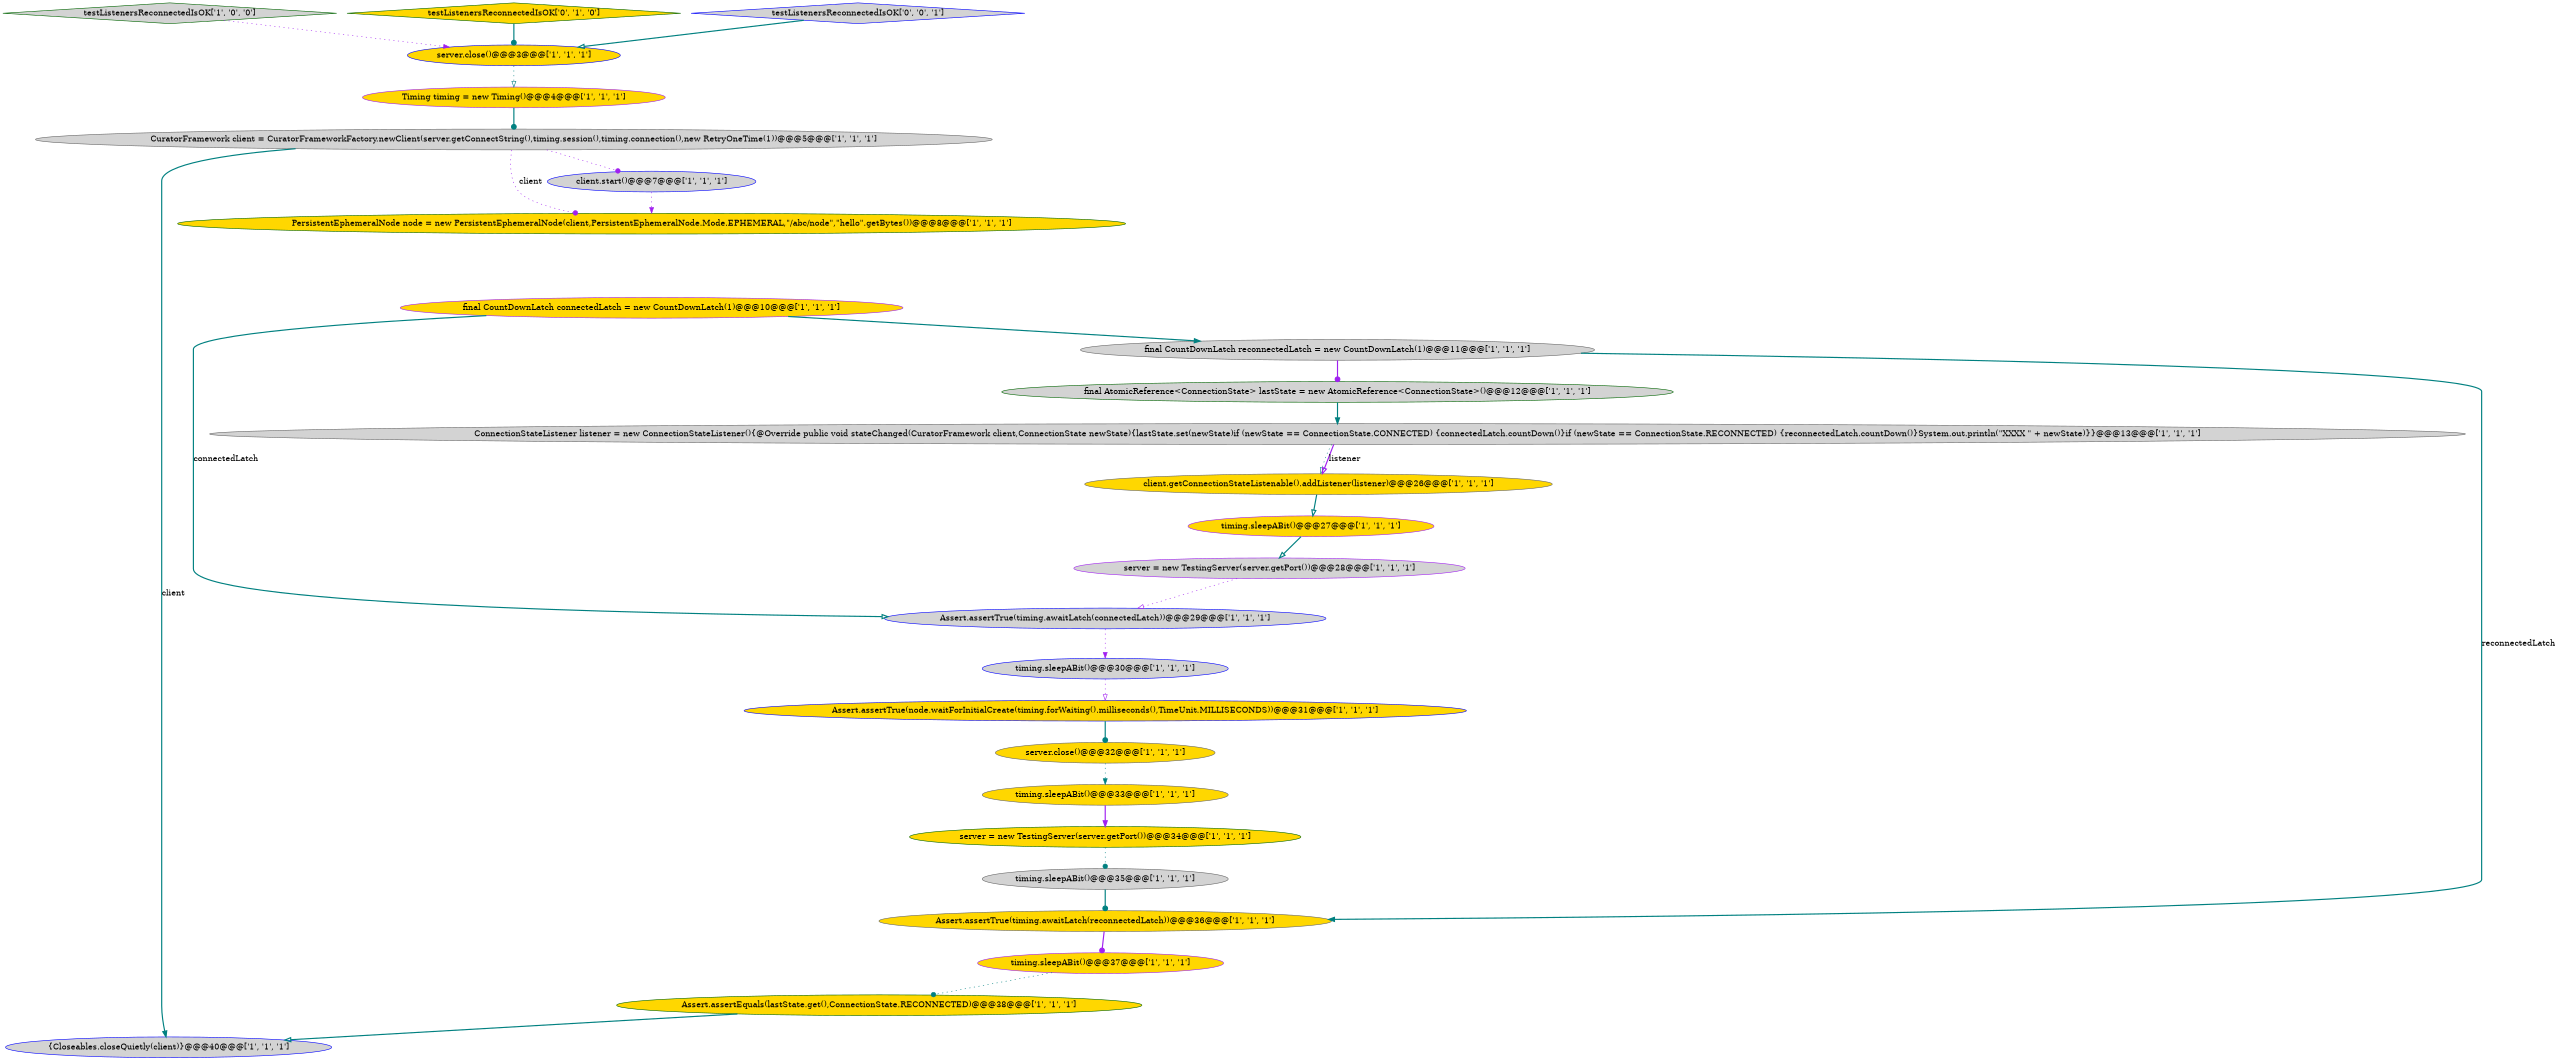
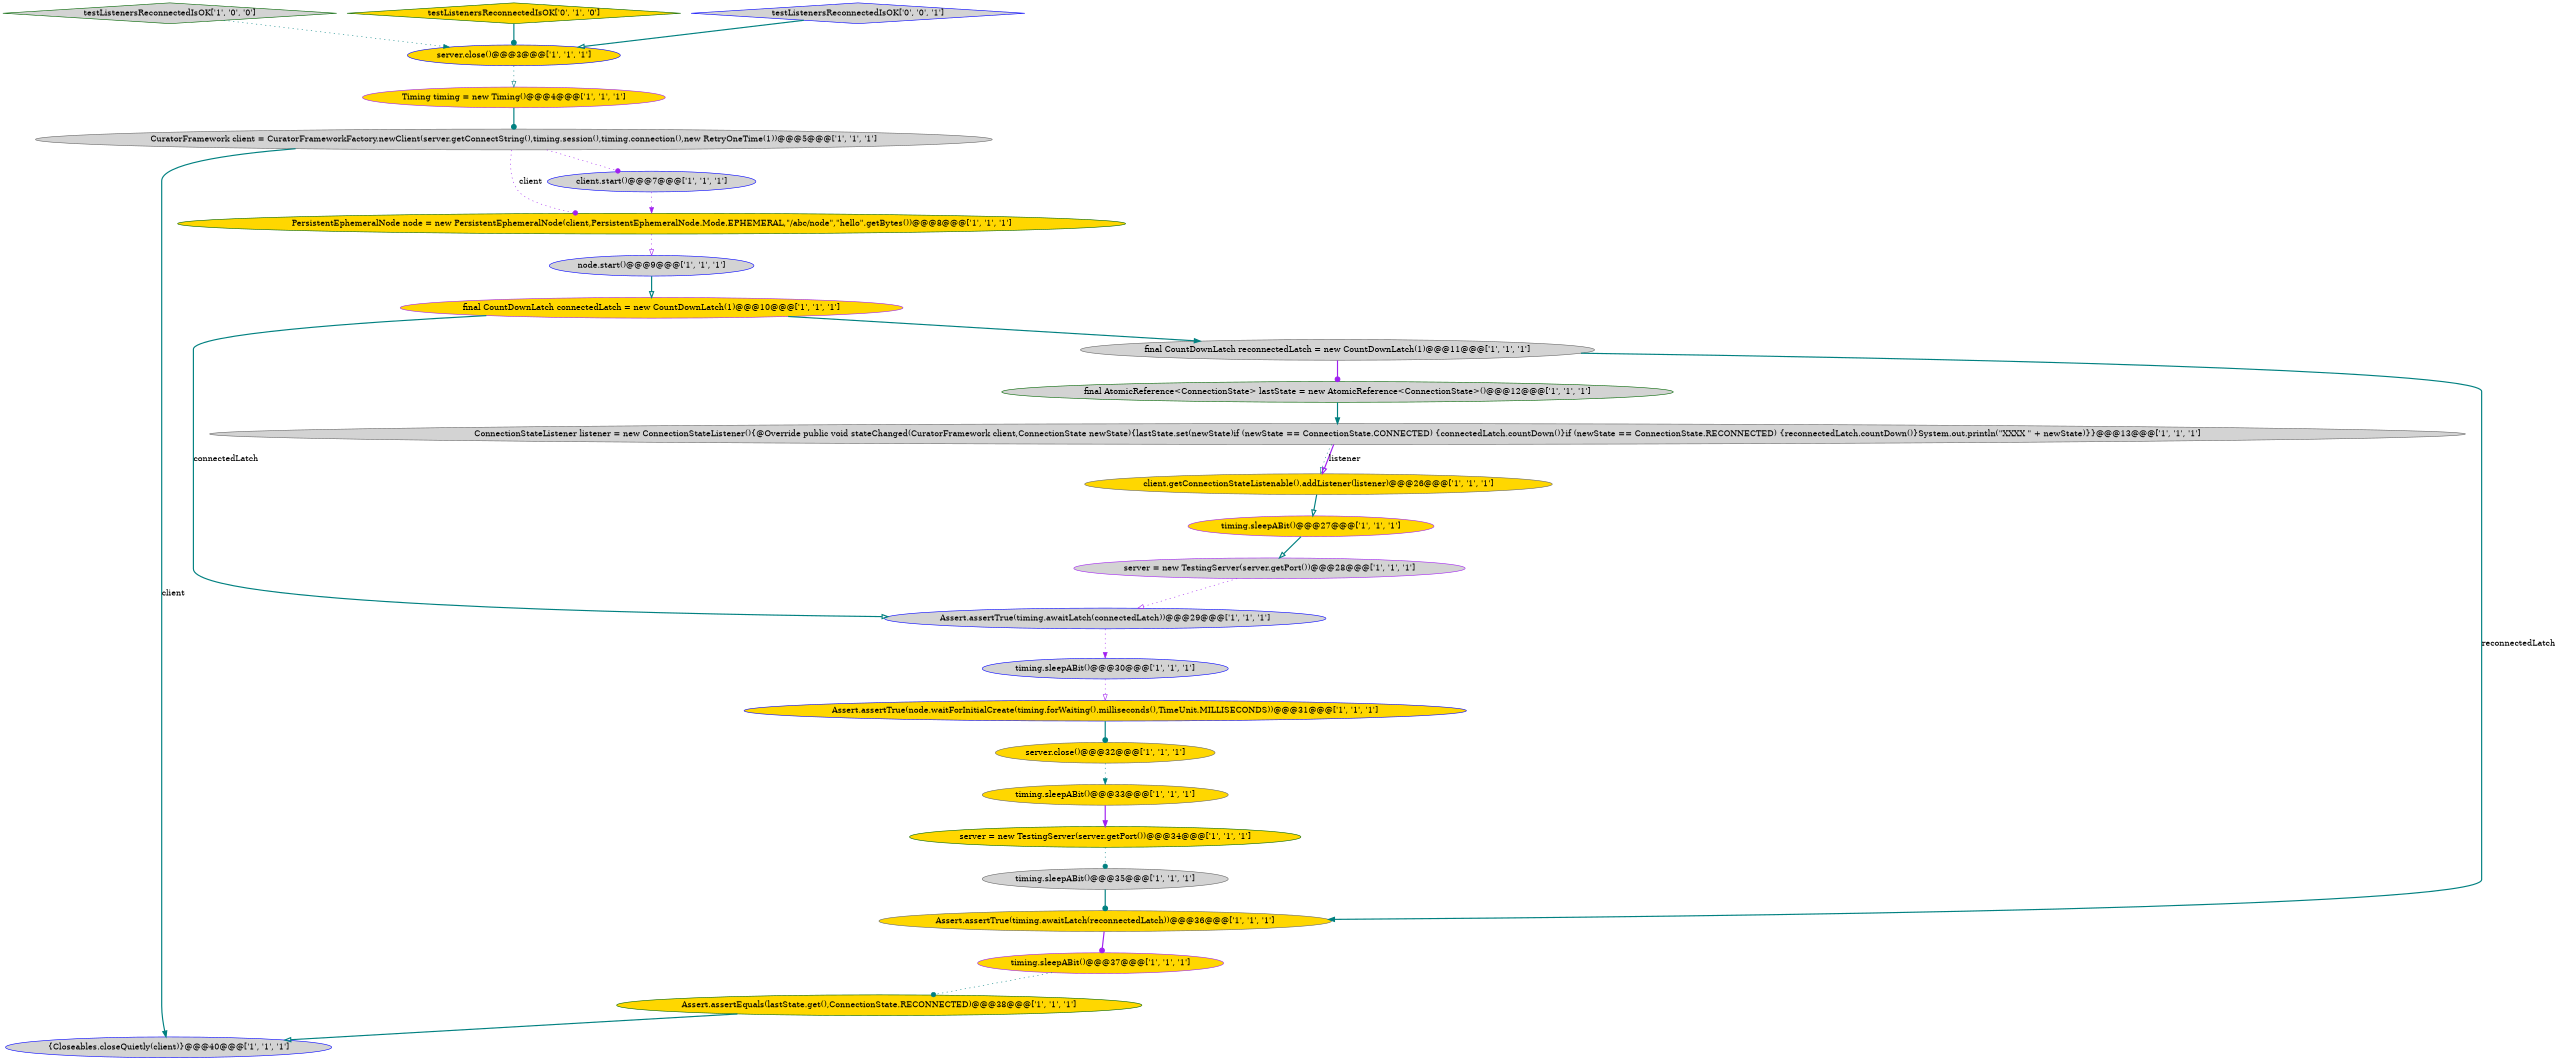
edge "testListenersReconnectedIsOK['1', '0', '0']" -> "server.close()@@@3@@@['1', '1', '1']": color purple -> teal
node "node.start()@@@9@@@['1', '1', '1']": added
